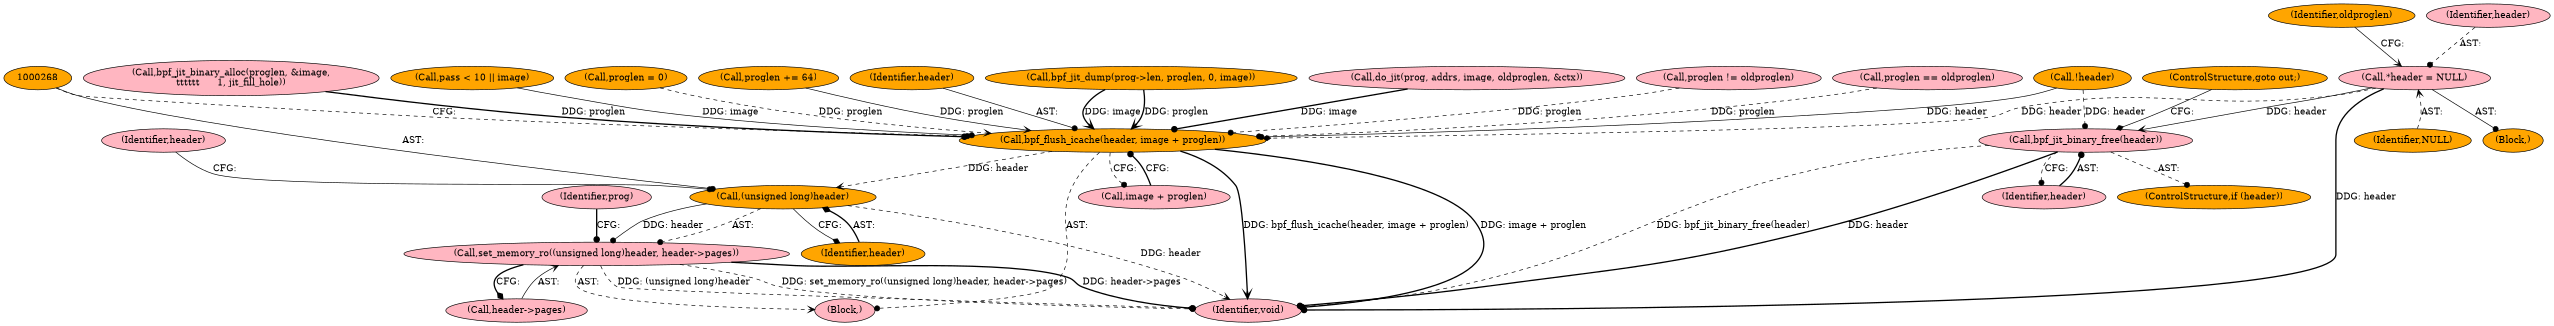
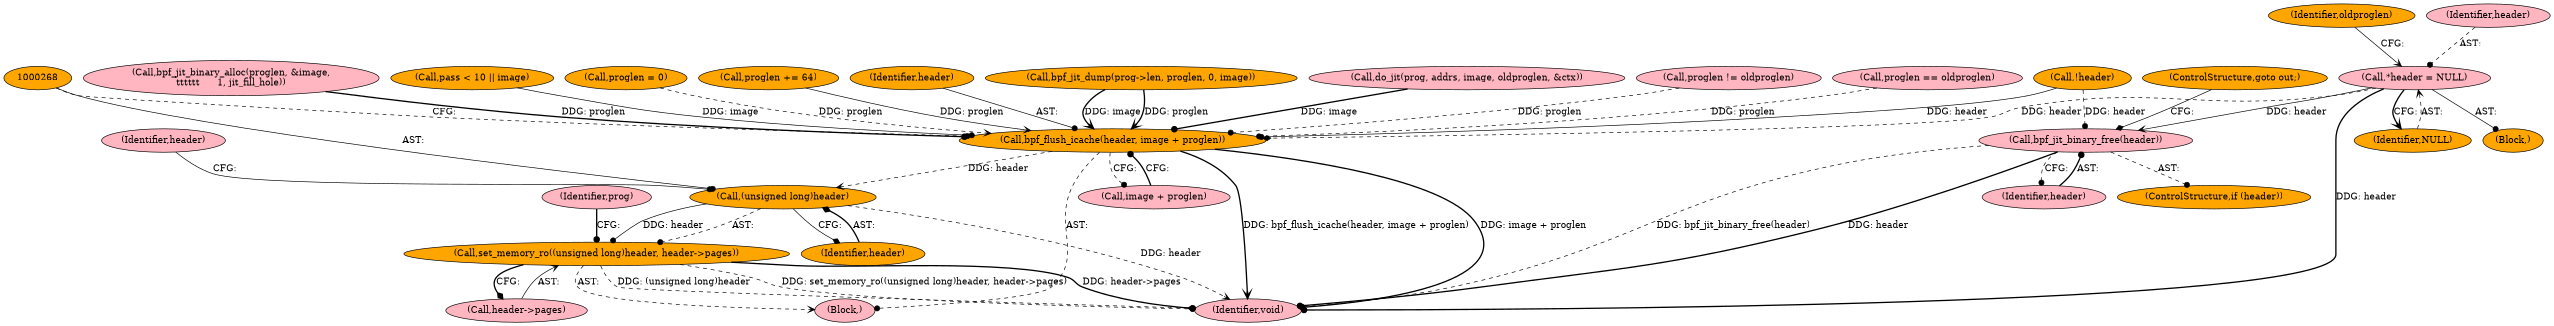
edge "(Call,*header = NULL)" -> "(Identifier,NULL)": added, label "CFG:"
node "(Call,set_memory_ro((unsigned long)header, header->pages))": fillcolor lightpink -> orange
